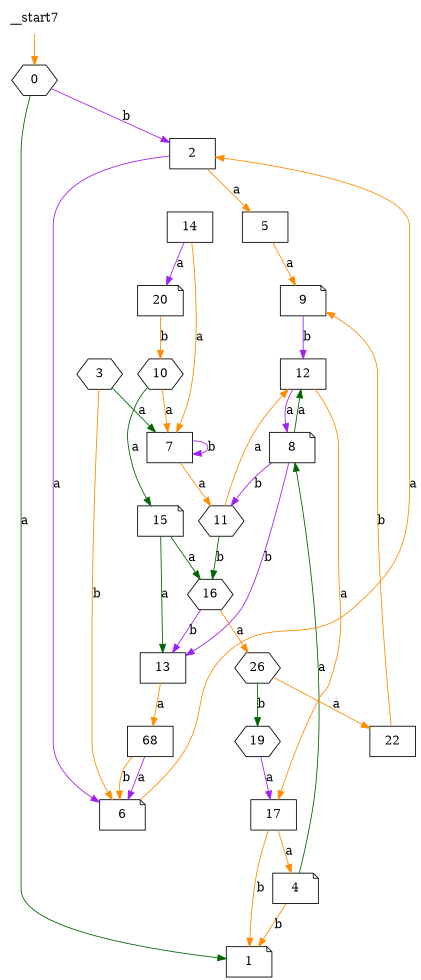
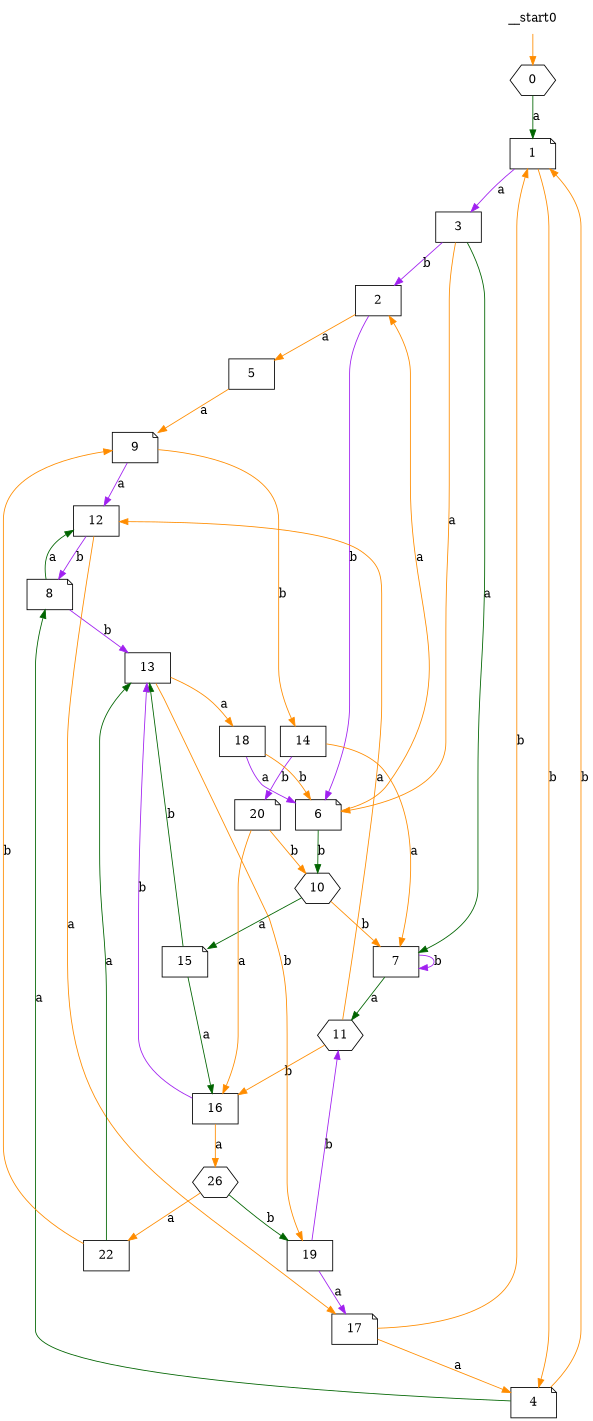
node "__start7": label "__start7" -> "__start0"
edge "0" -> "2": now "3" -> "2"
edge "1" -> "3": added, label "a"
edge "14" -> "20": label "a" -> "b"
edge "9" -> "12": label "b" -> "a"
node "3": shape hexagon -> box
edge "10" -> "7": label "a" -> "b"
edge "12" -> "8": label "a" -> "b"
edge "8" -> "11": now "19" -> "11"
edge "7" -> "11": color darkorange -> darkgreen
edge "2" -> "6": label "a" -> "b"
edge "9" -> "14": added, label "b"
edge "11" -> "16": color darkgreen -> darkorange
edge "3" -> "6": label "b" -> "a"
edge "15" -> "13": label "a" -> "b"
node "16": shape hexagon -> box
node "68": label "68" -> "18"
node "19": shape hexagon -> box
edge "1" -> "4": added, label "b"
node "17": shape box -> note
edge "6" -> "10": added, label "b"
edge "13" -> "19": added, label "b"
edge "20" -> "16": added, label "a"
edge "22" -> "13": added, label "a"
